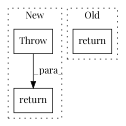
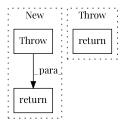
cluster "Old": label "Old" -> "Throw"
